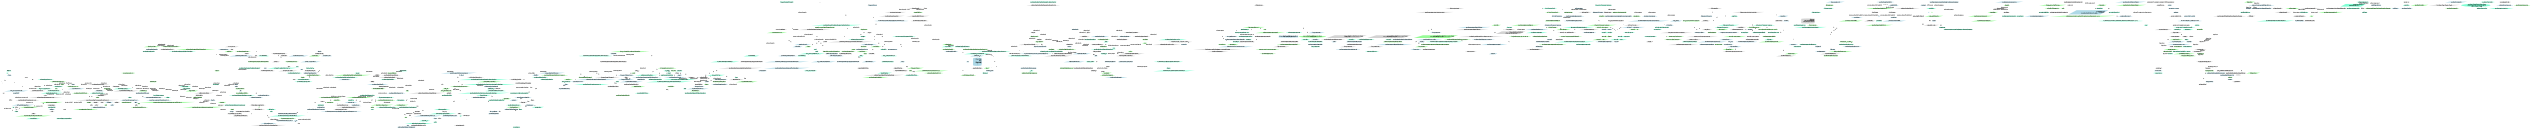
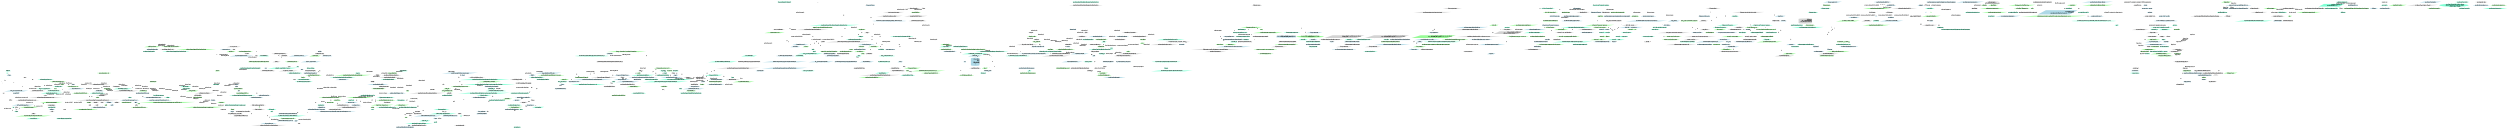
edge "LongName = longName" -> "CommandLine.HelpVerbOptionAttribute": reversed
